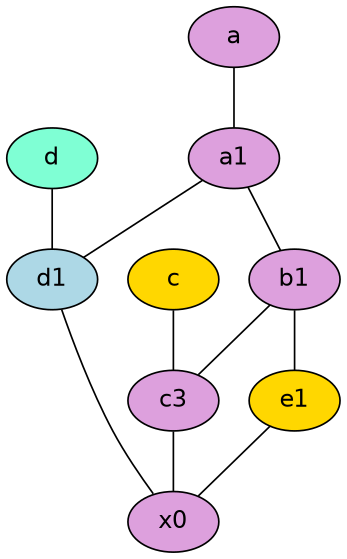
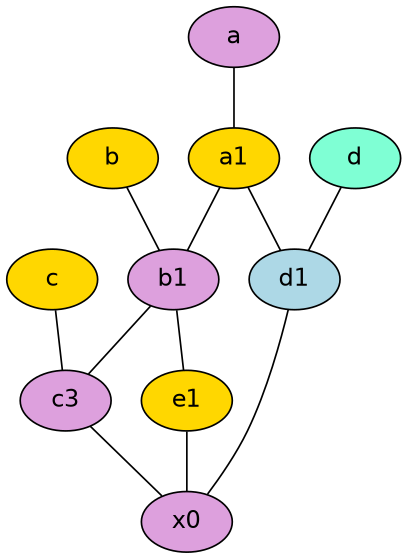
node "b": added
node "a1": fillcolor plum -> gold
